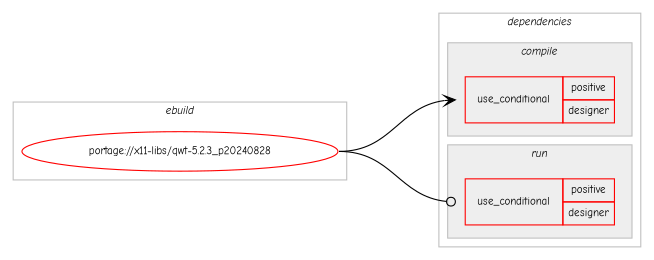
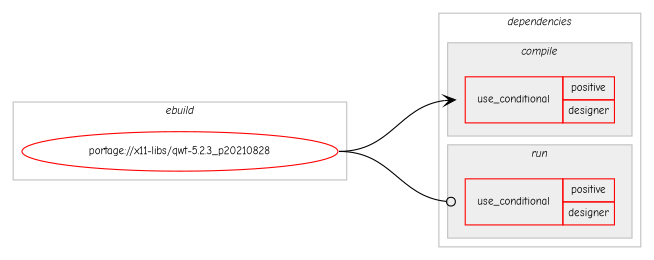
node "portage://x11-libs/qwt-5.2.3_p20240828": label "portage://x11-libs/qwt-5.2.3_p20240828" -> "portage://x11-libs/qwt-5.2.3_p20210828"
